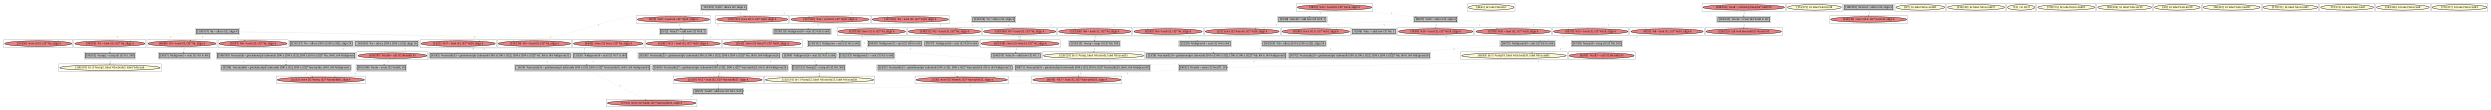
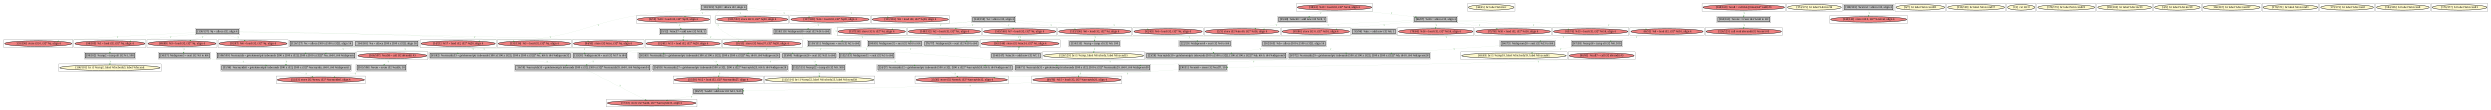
edge "[143/148]  %7 = load i32, i32* %i, align 4" -> "[53/60]  %idxprom26 = sext i32 %11 to i64": now "[52/61]  %11 = load i32, i32* %j20, align 4" -> "[53/60]  %idxprom26 = sext i32 %11 to i64"
edge "[145/146]  store i32 %inc14, i32* %i, align 4" -> "[144/147]  %inc14 = add nsw i32 %7, 1": reversed
